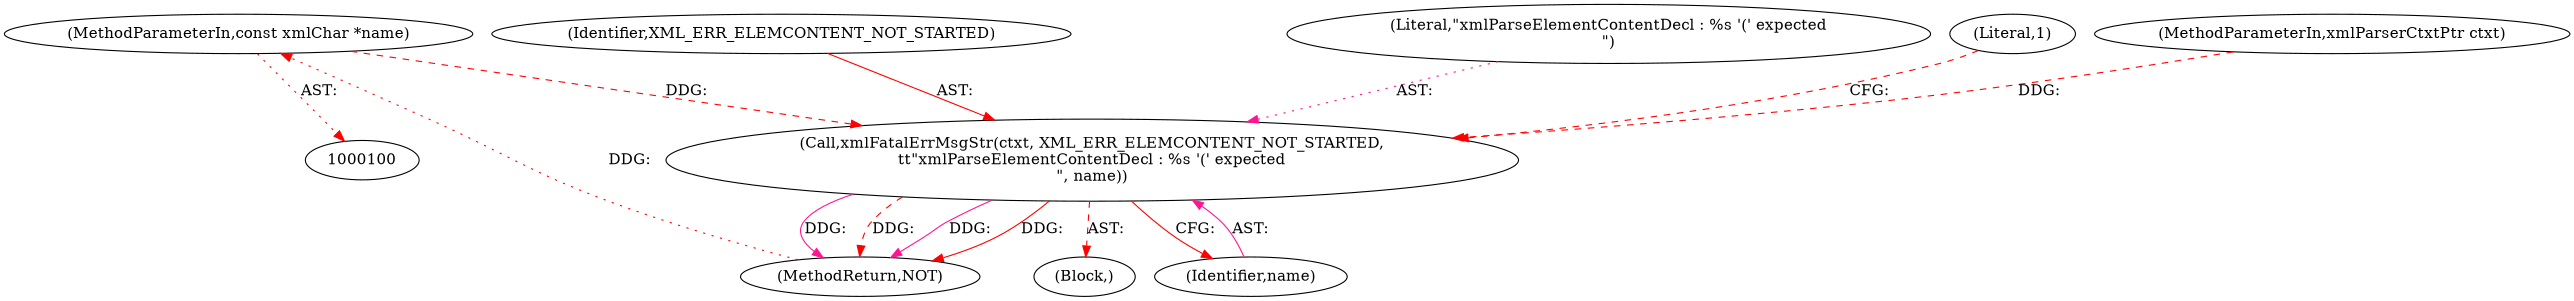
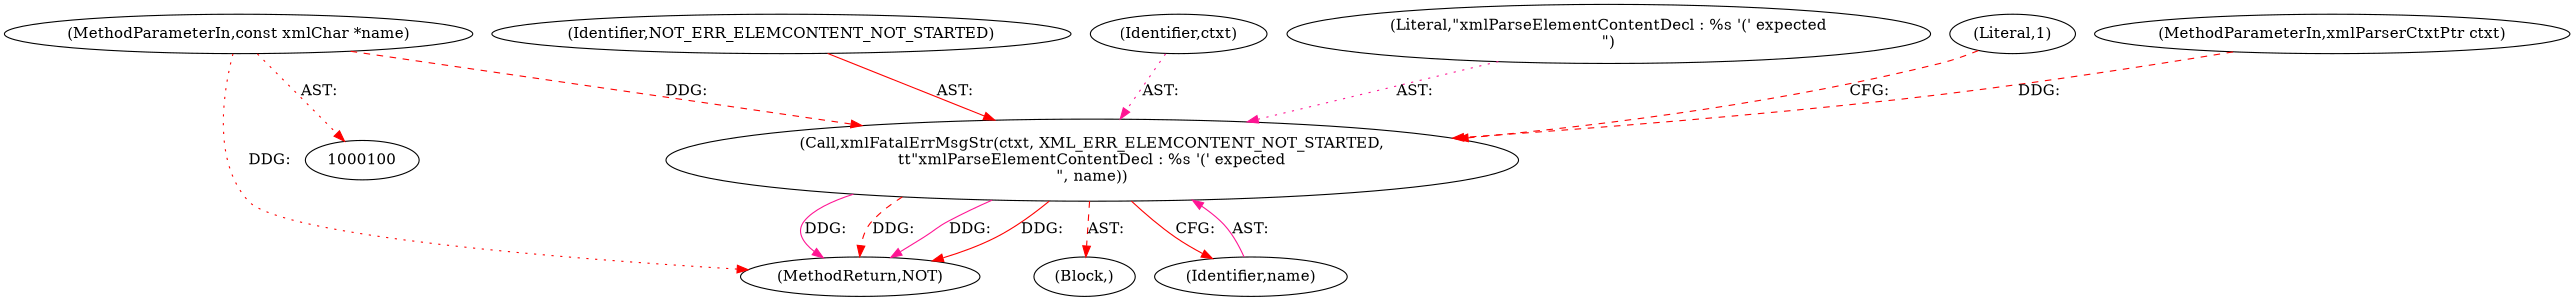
node "(Identifier,XML_ERR_ELEMCONTENT_NOT_STARTED)": label "(Identifier,XML_ERR_ELEMCONTENT_NOT_STARTED)" -> "(Identifier,NOT_ERR_ELEMCONTENT_NOT_STARTED)"
node "(Identifier,ctxt)": added
edge "(MethodReturn,NOT)" -> "(MethodParameterIn,const xmlChar *name)": reversed
